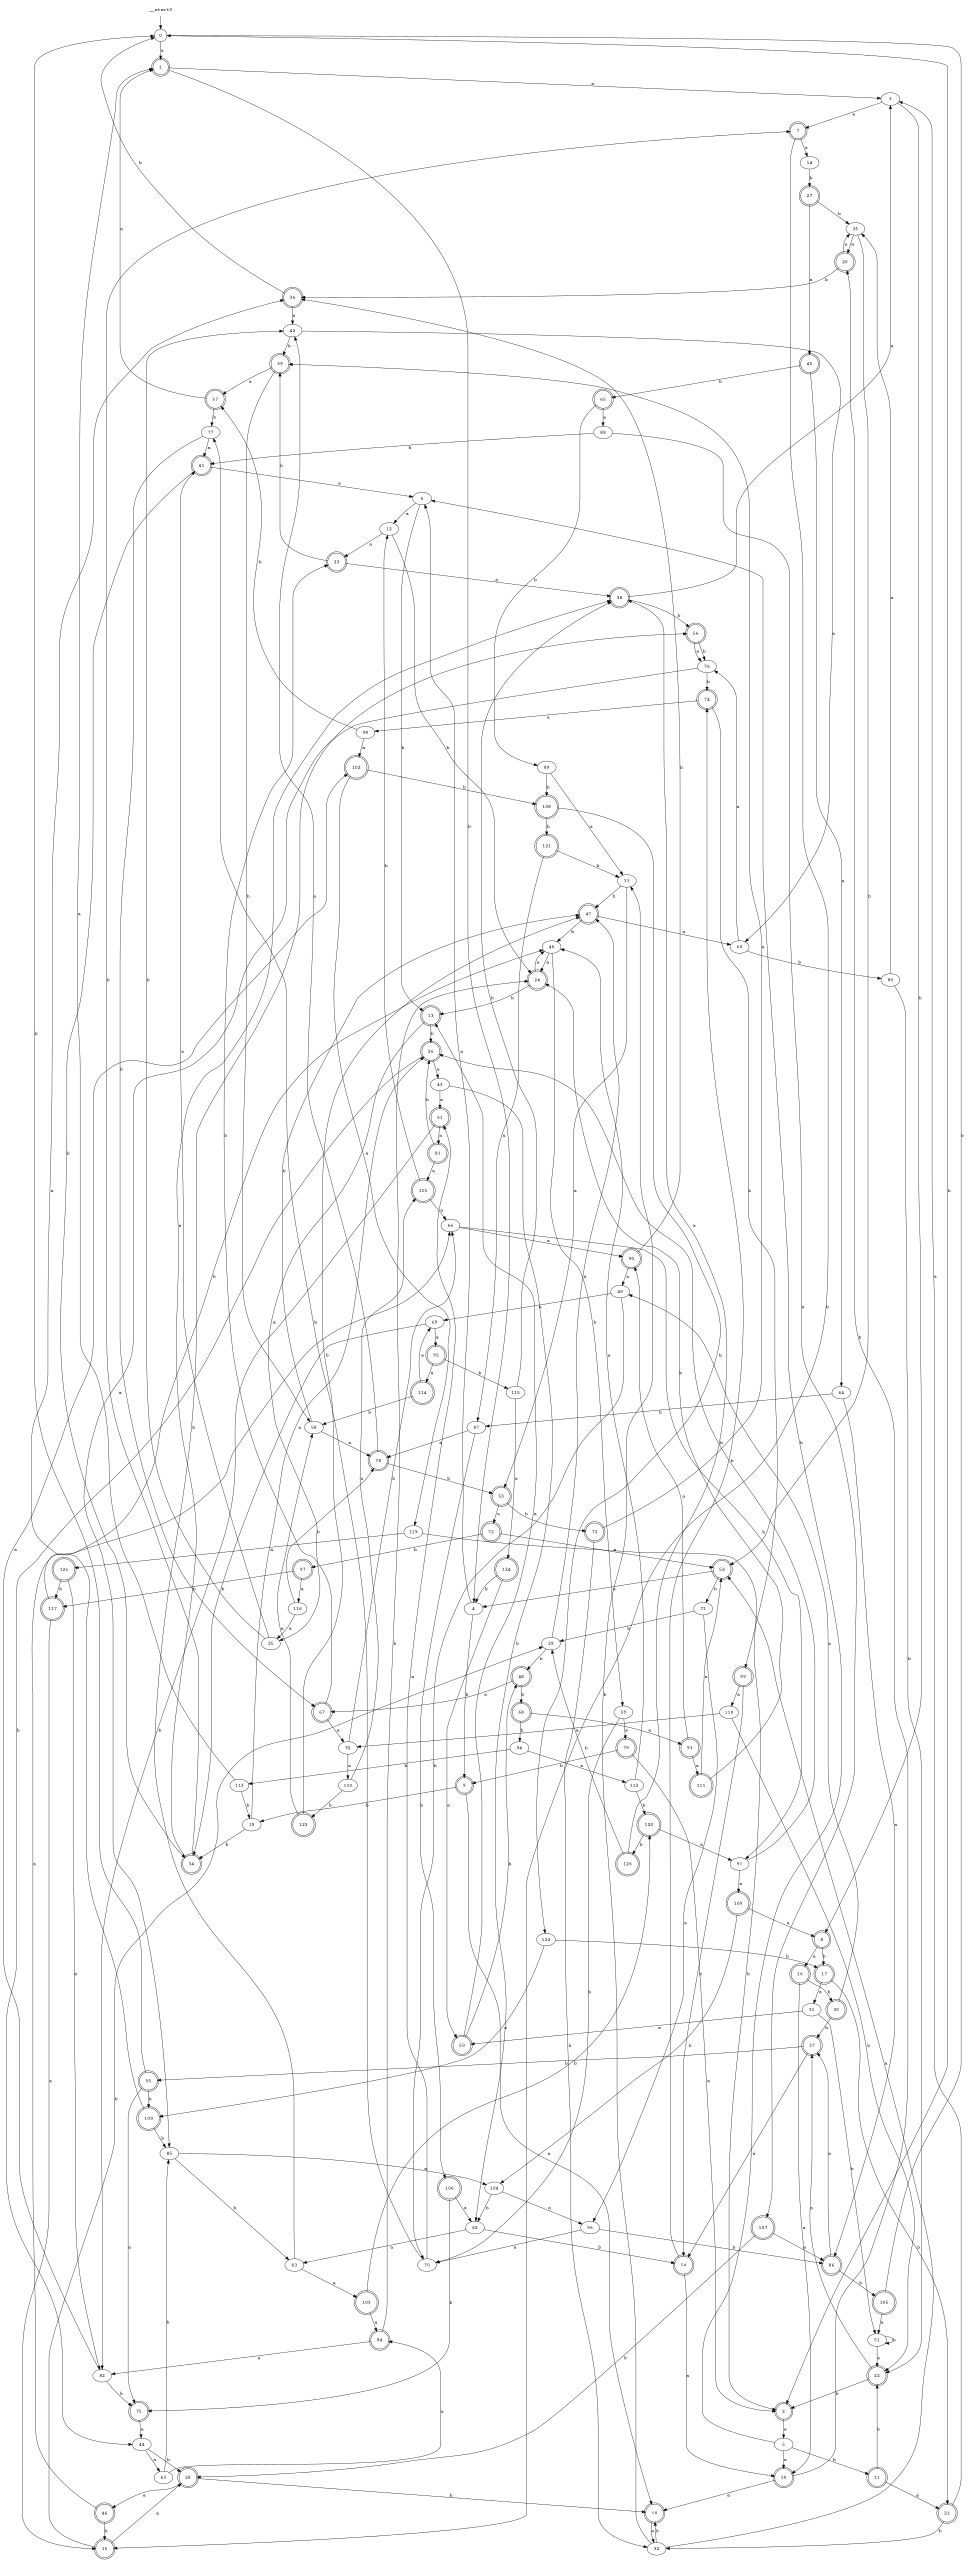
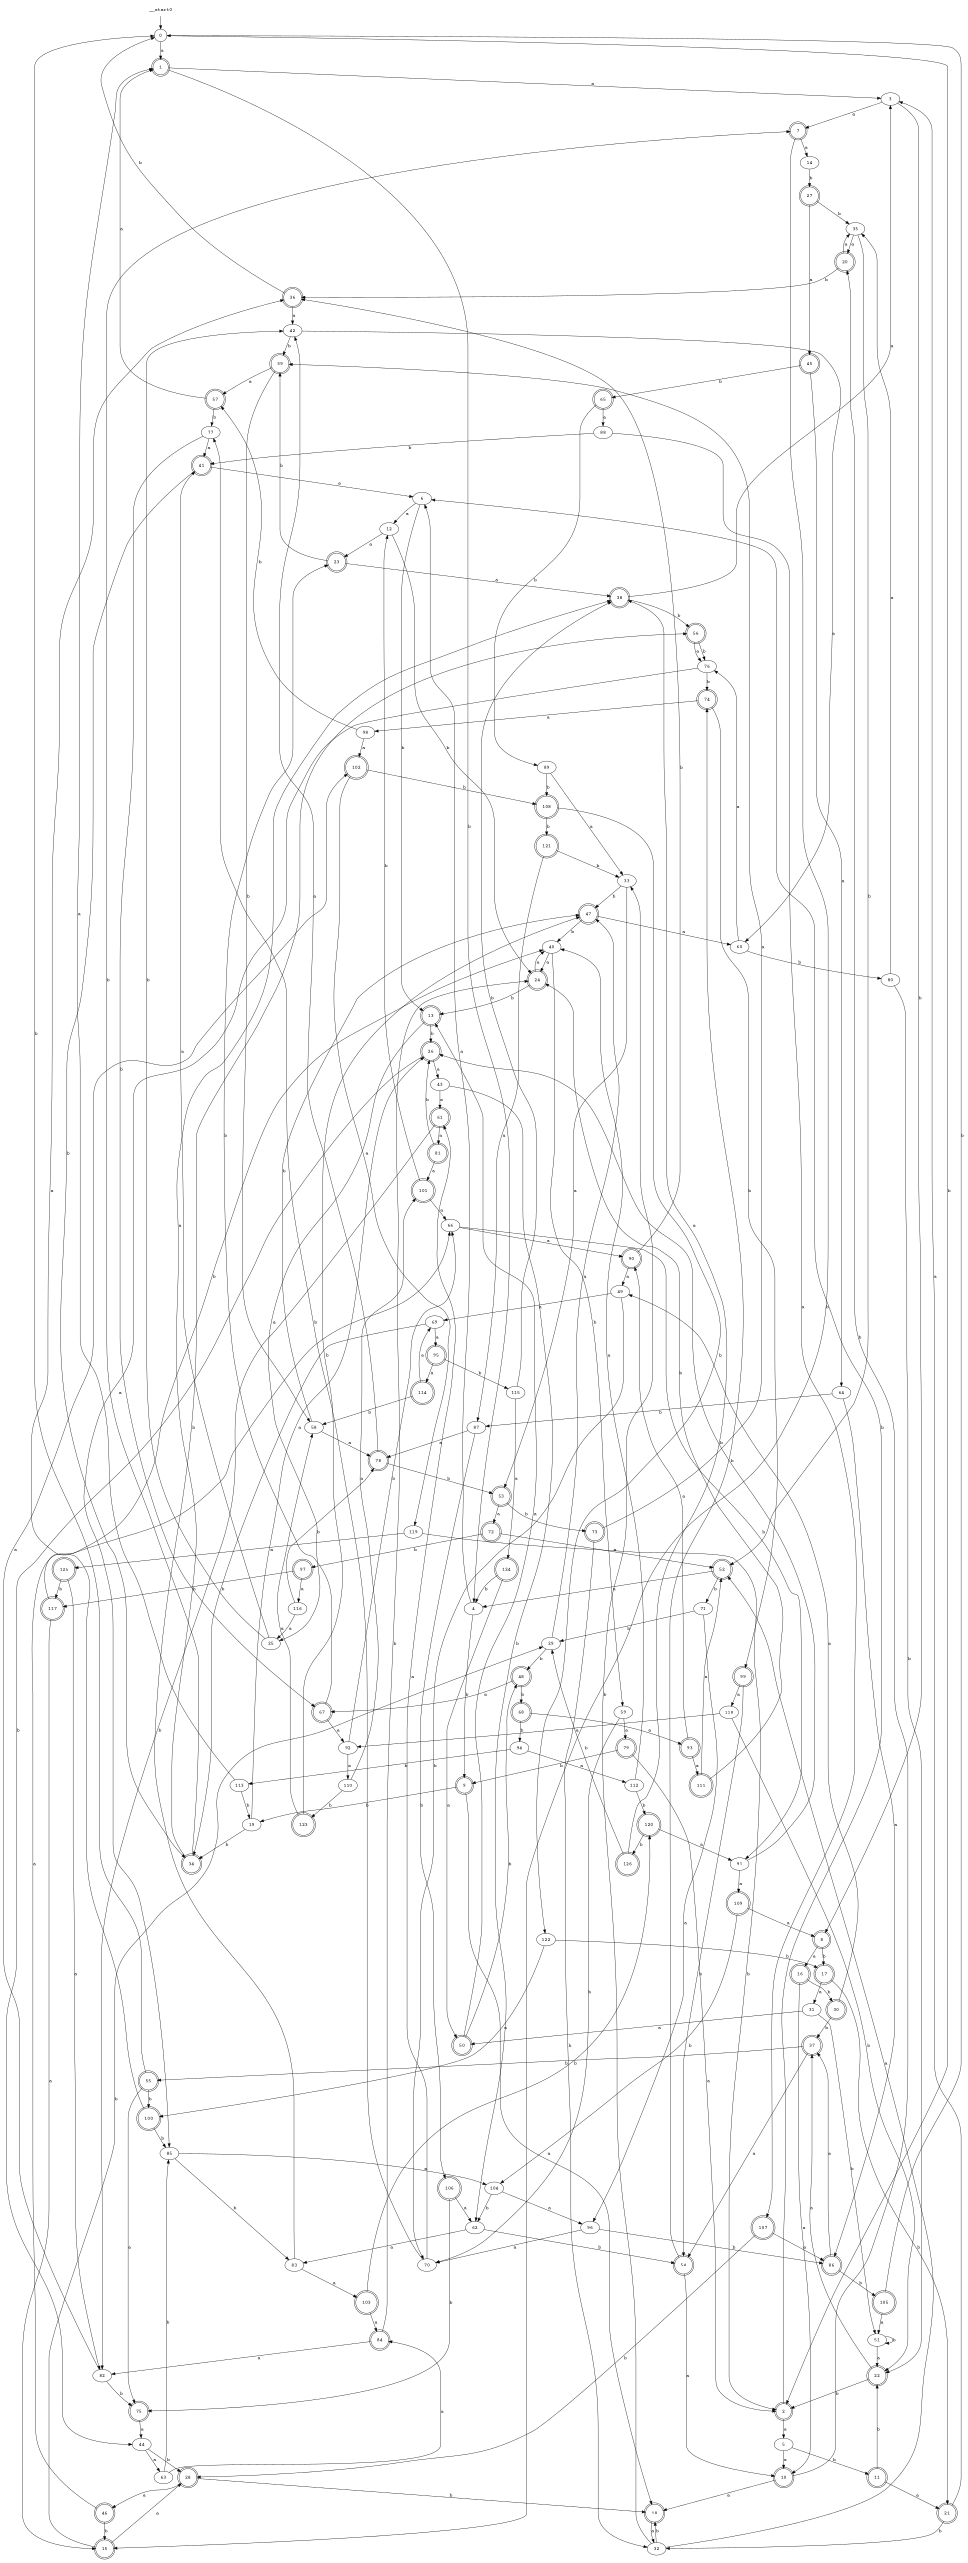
edge "5" -> "6": now "2" -> "6"
